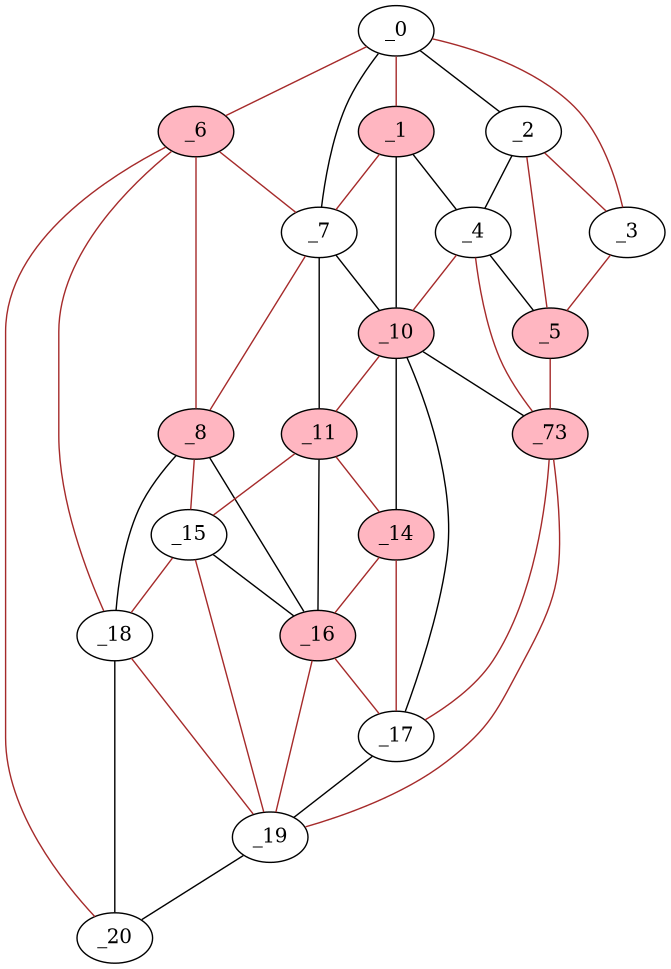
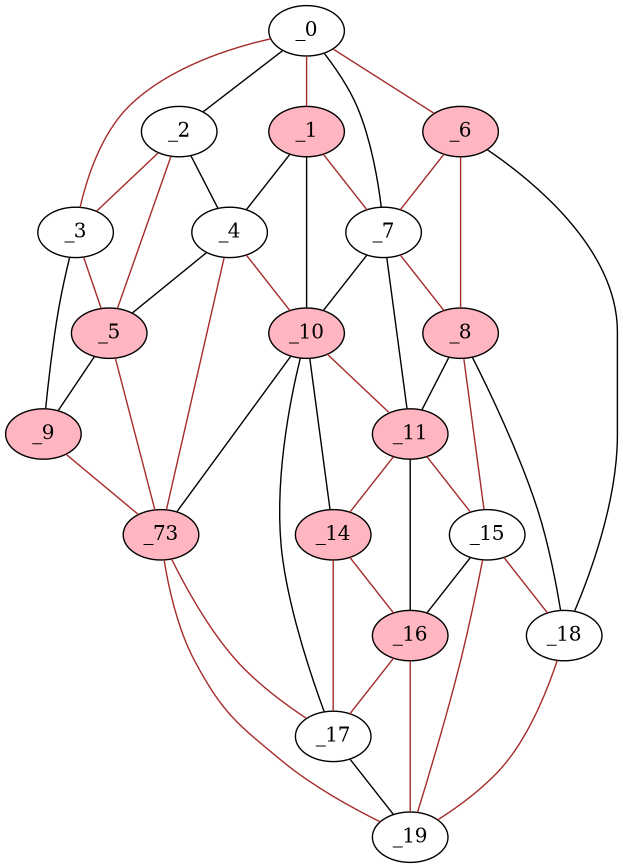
edge "_6" -- "_18": color brown -> black
node "_9": added
edge "_8" -- "_16": now "_8" -- "_11"
node "_20": removed
